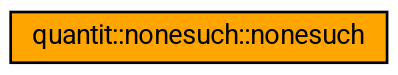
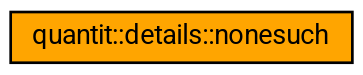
node "quantit::nonesuch::nonesuch": label "quantit::nonesuch::nonesuch" -> "quantit::details::nonesuch"
